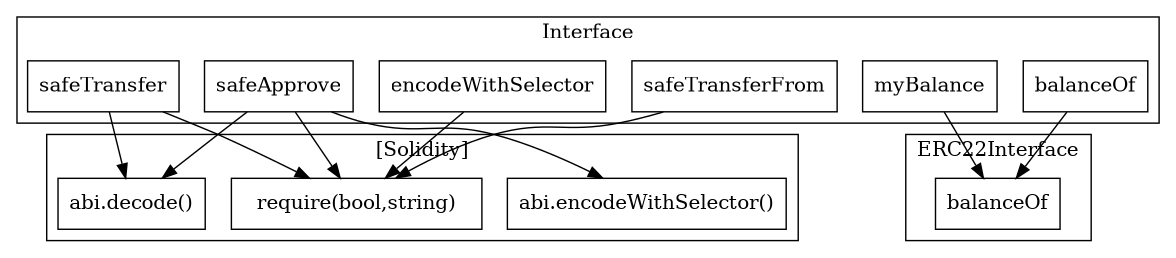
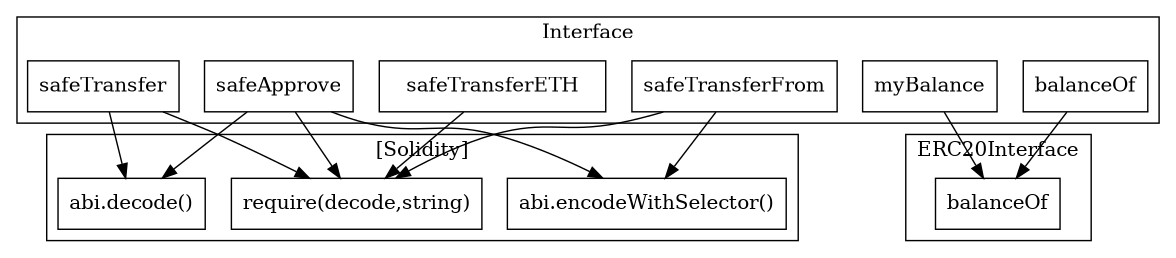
node "encodeWithSelector": label "encodeWithSelector" -> "safeTransferETH"
edge "safeTransferFrom" -> "abi.encodeWithSelector()": added
cluster "ERC22Interface": label "ERC22Interface" -> "ERC20Interface"
node "require(bool,string)": label "require(bool,string)" -> "require(decode,string)"
